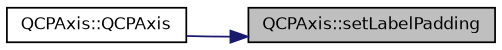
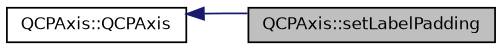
edge "QCPAxis::QCPAxis" -> "QCPAxis::setLabelPadding": reversed
